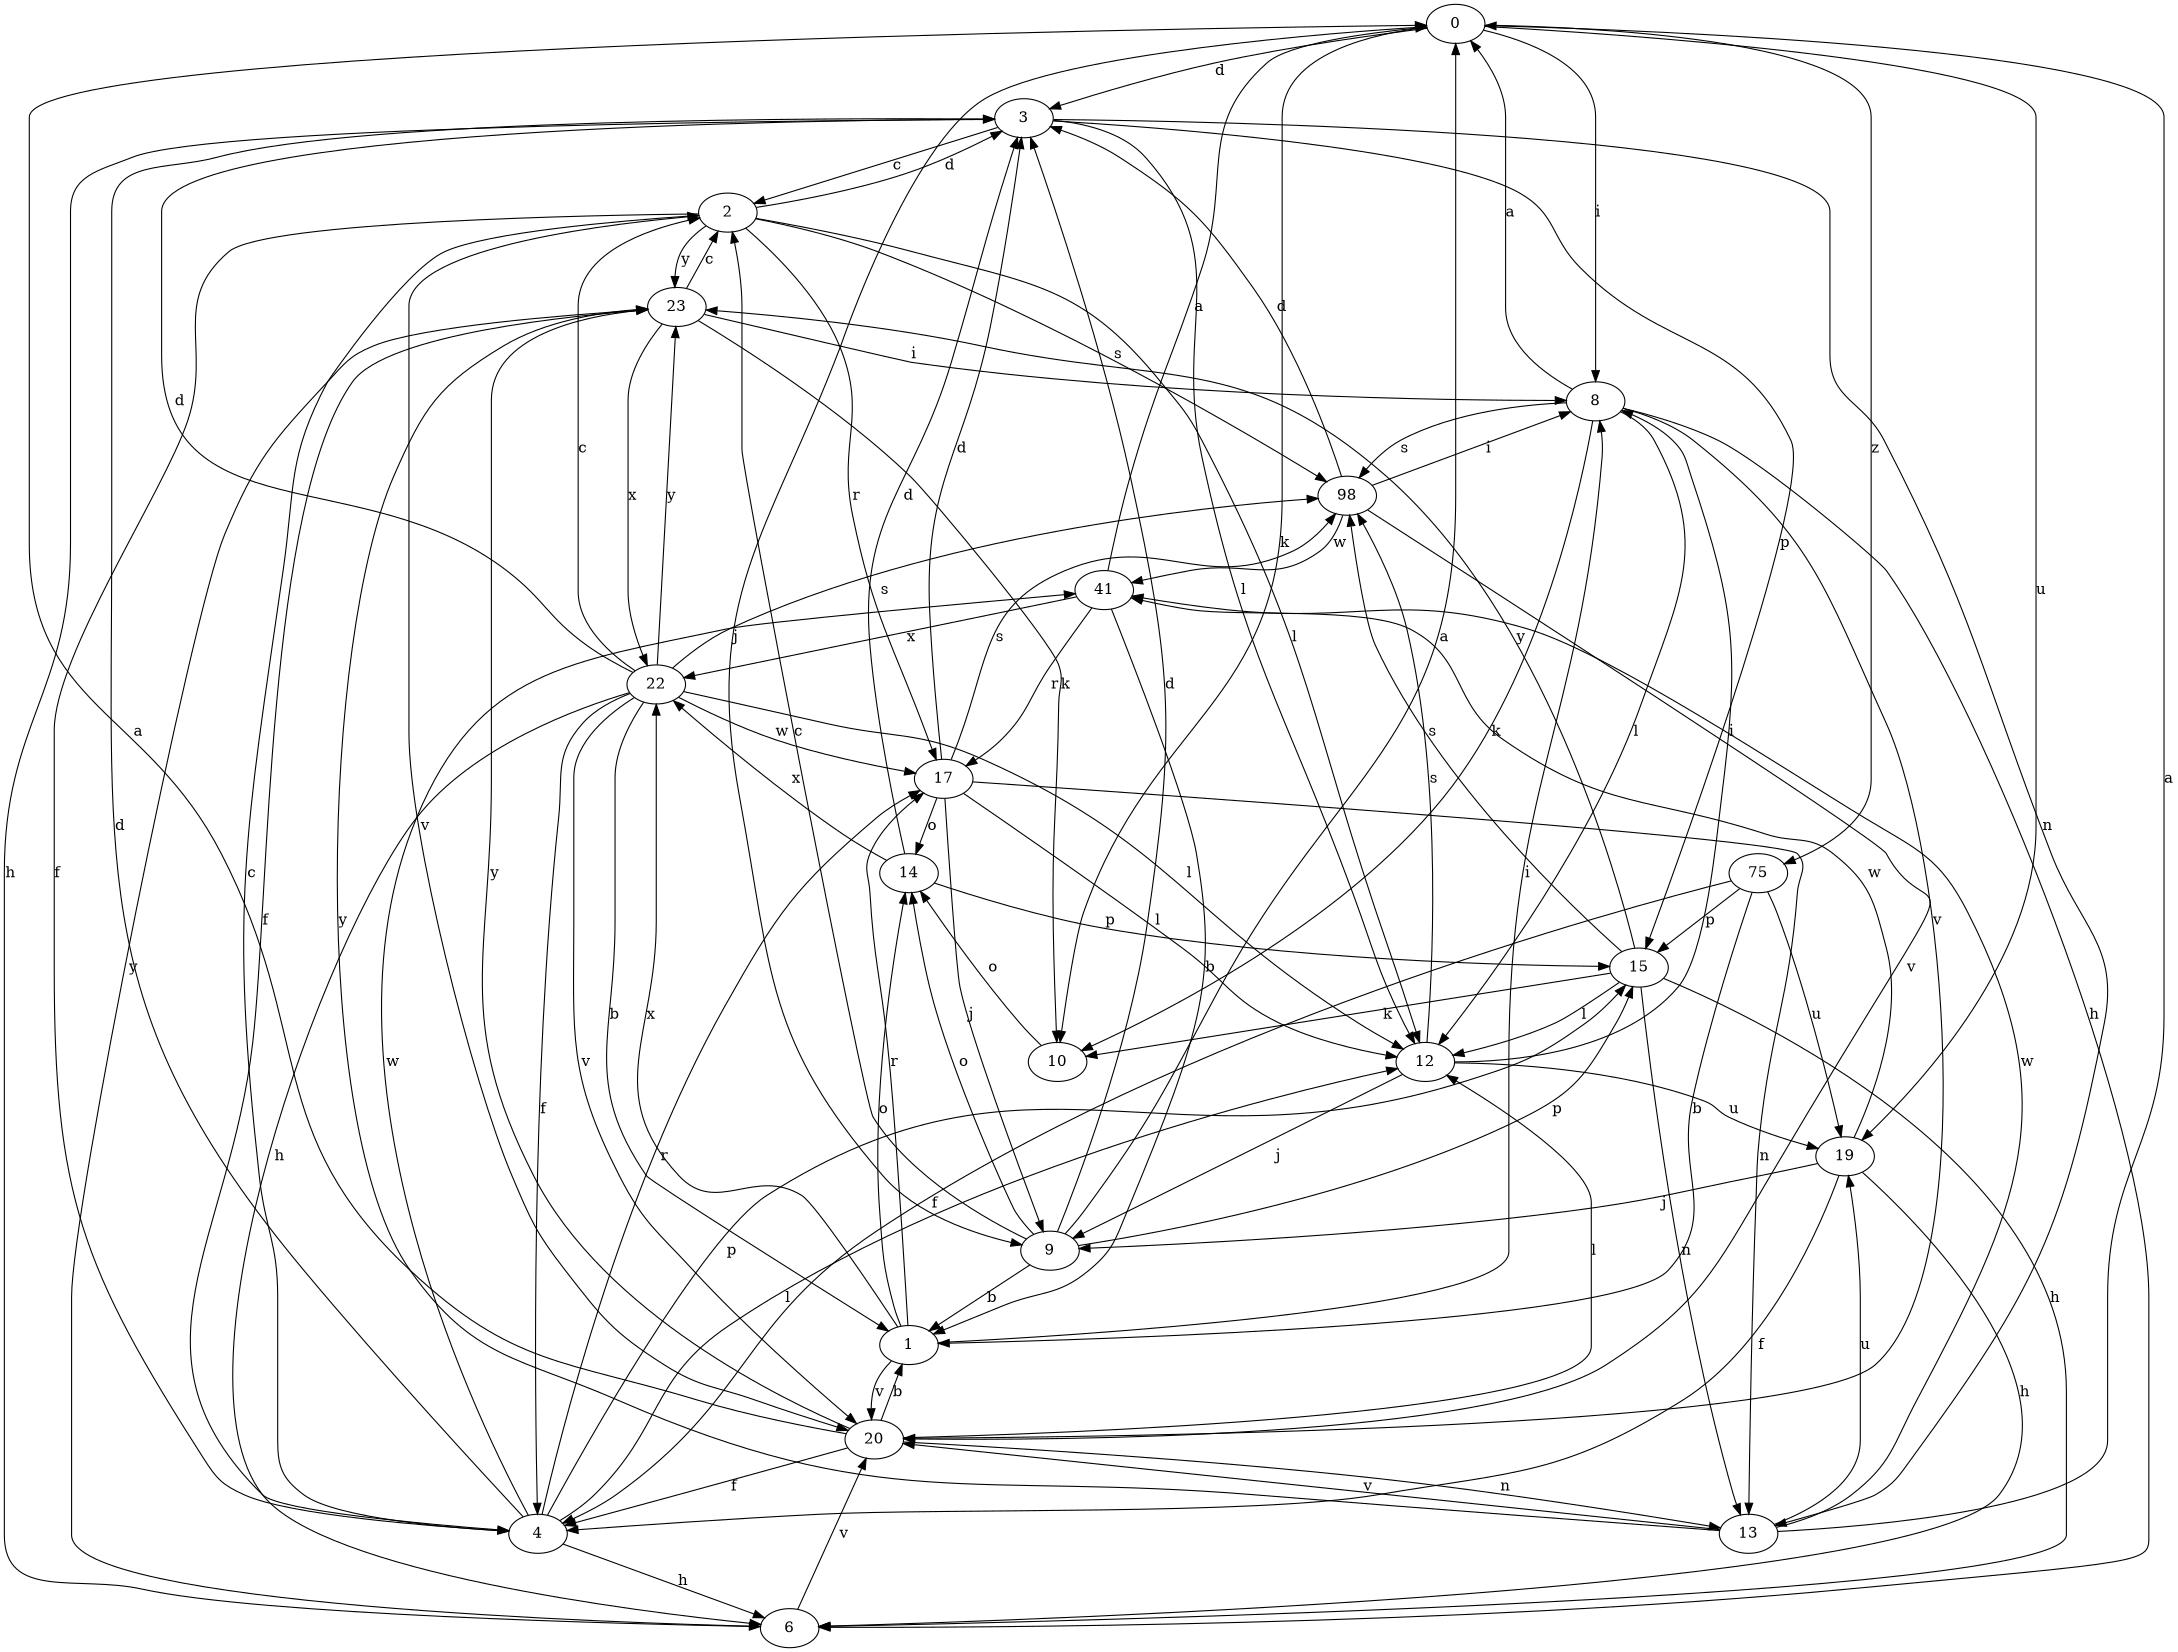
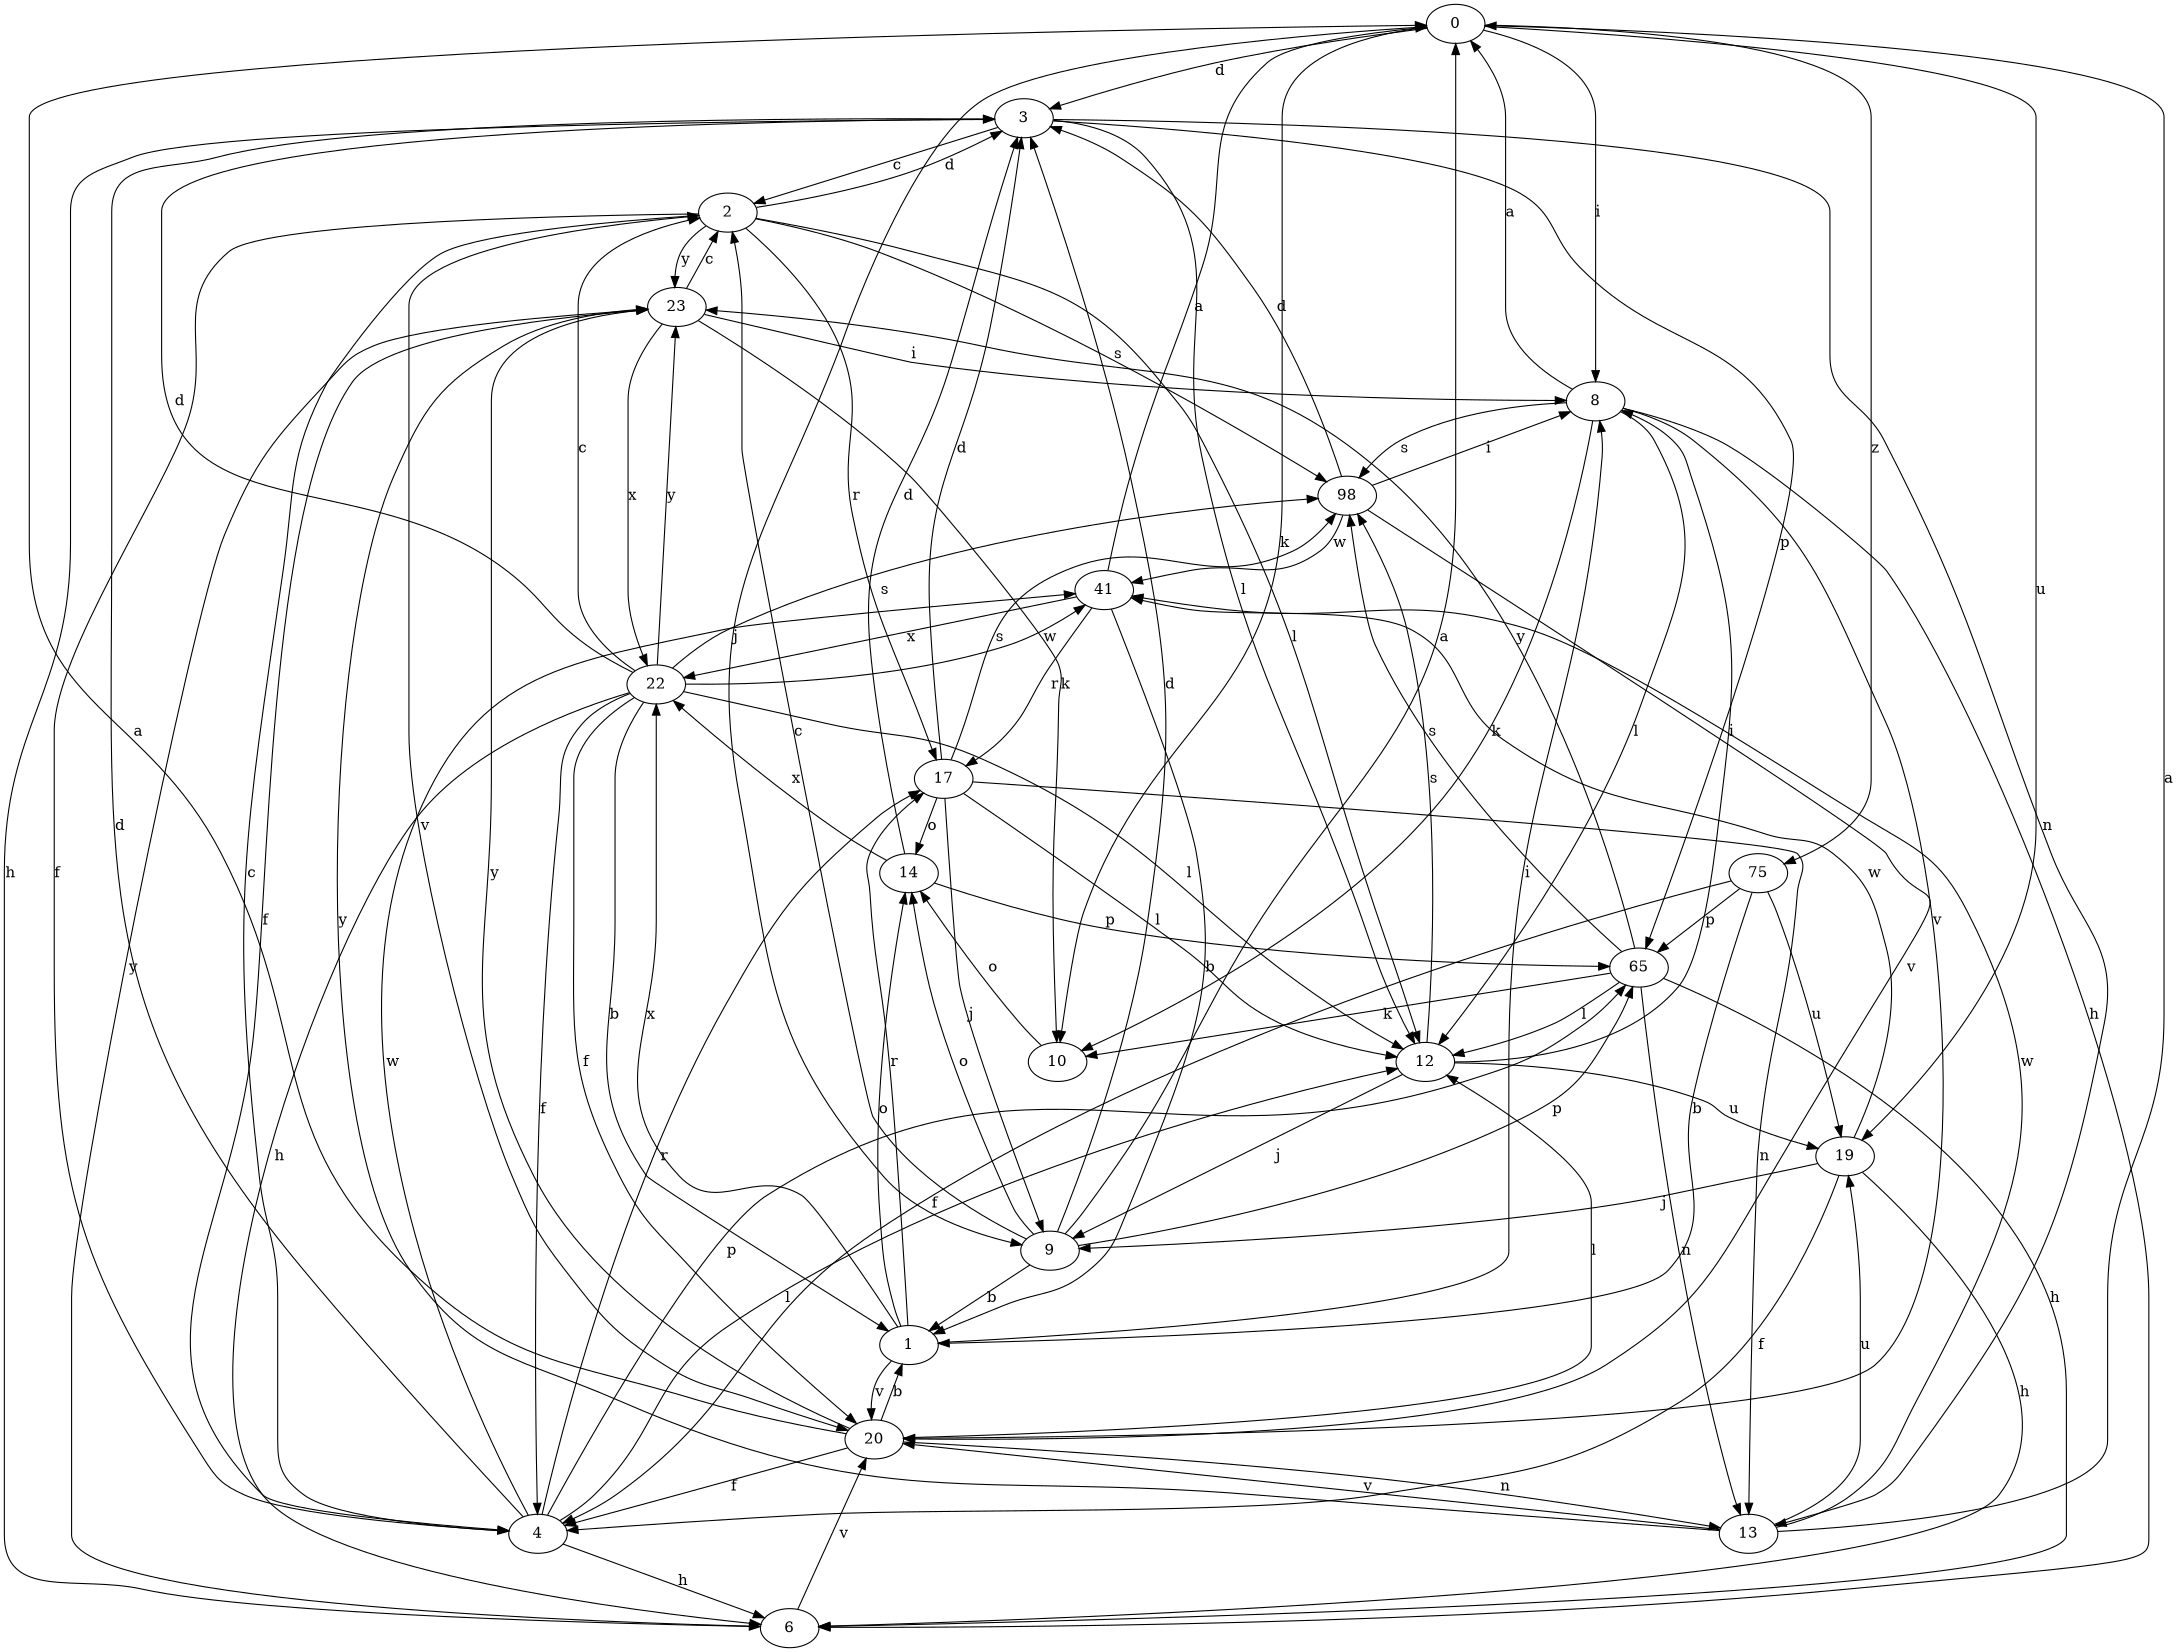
edge "22" -> "17": now "22" -> "41"
node "15": label "15" -> "65"
edge "22" -> "20": label "v" -> "f"
